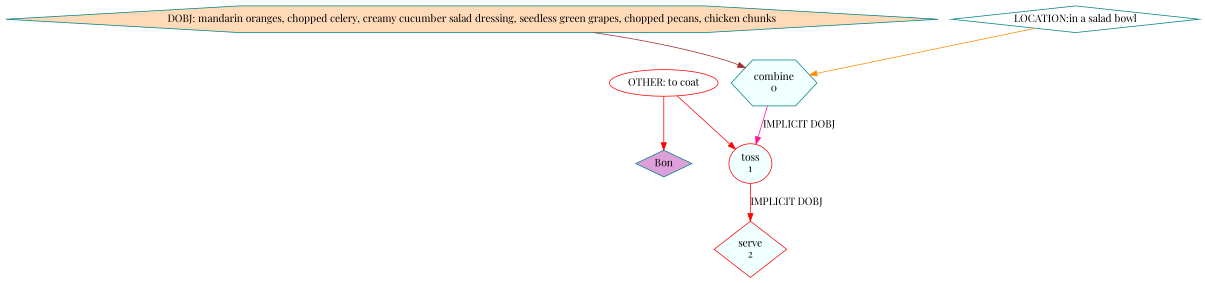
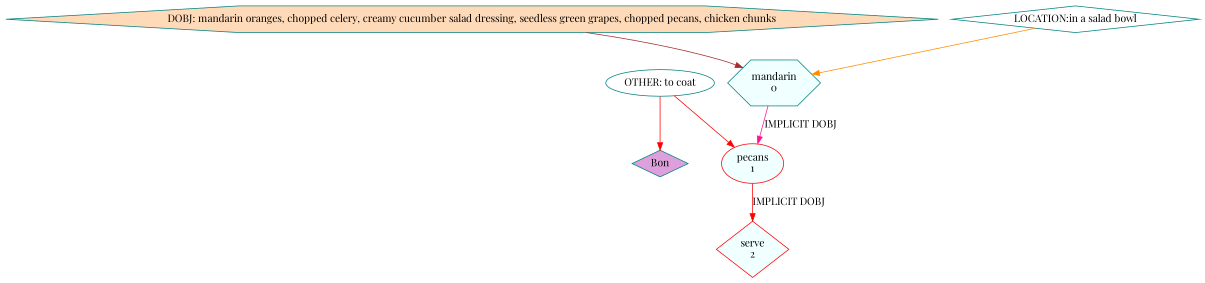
node "OTHER: to coat": color red -> teal
node "combine 0": label "combine 0" -> "mandarin 0"
node "toss 1": label "toss 1" -> "pecans 1"
